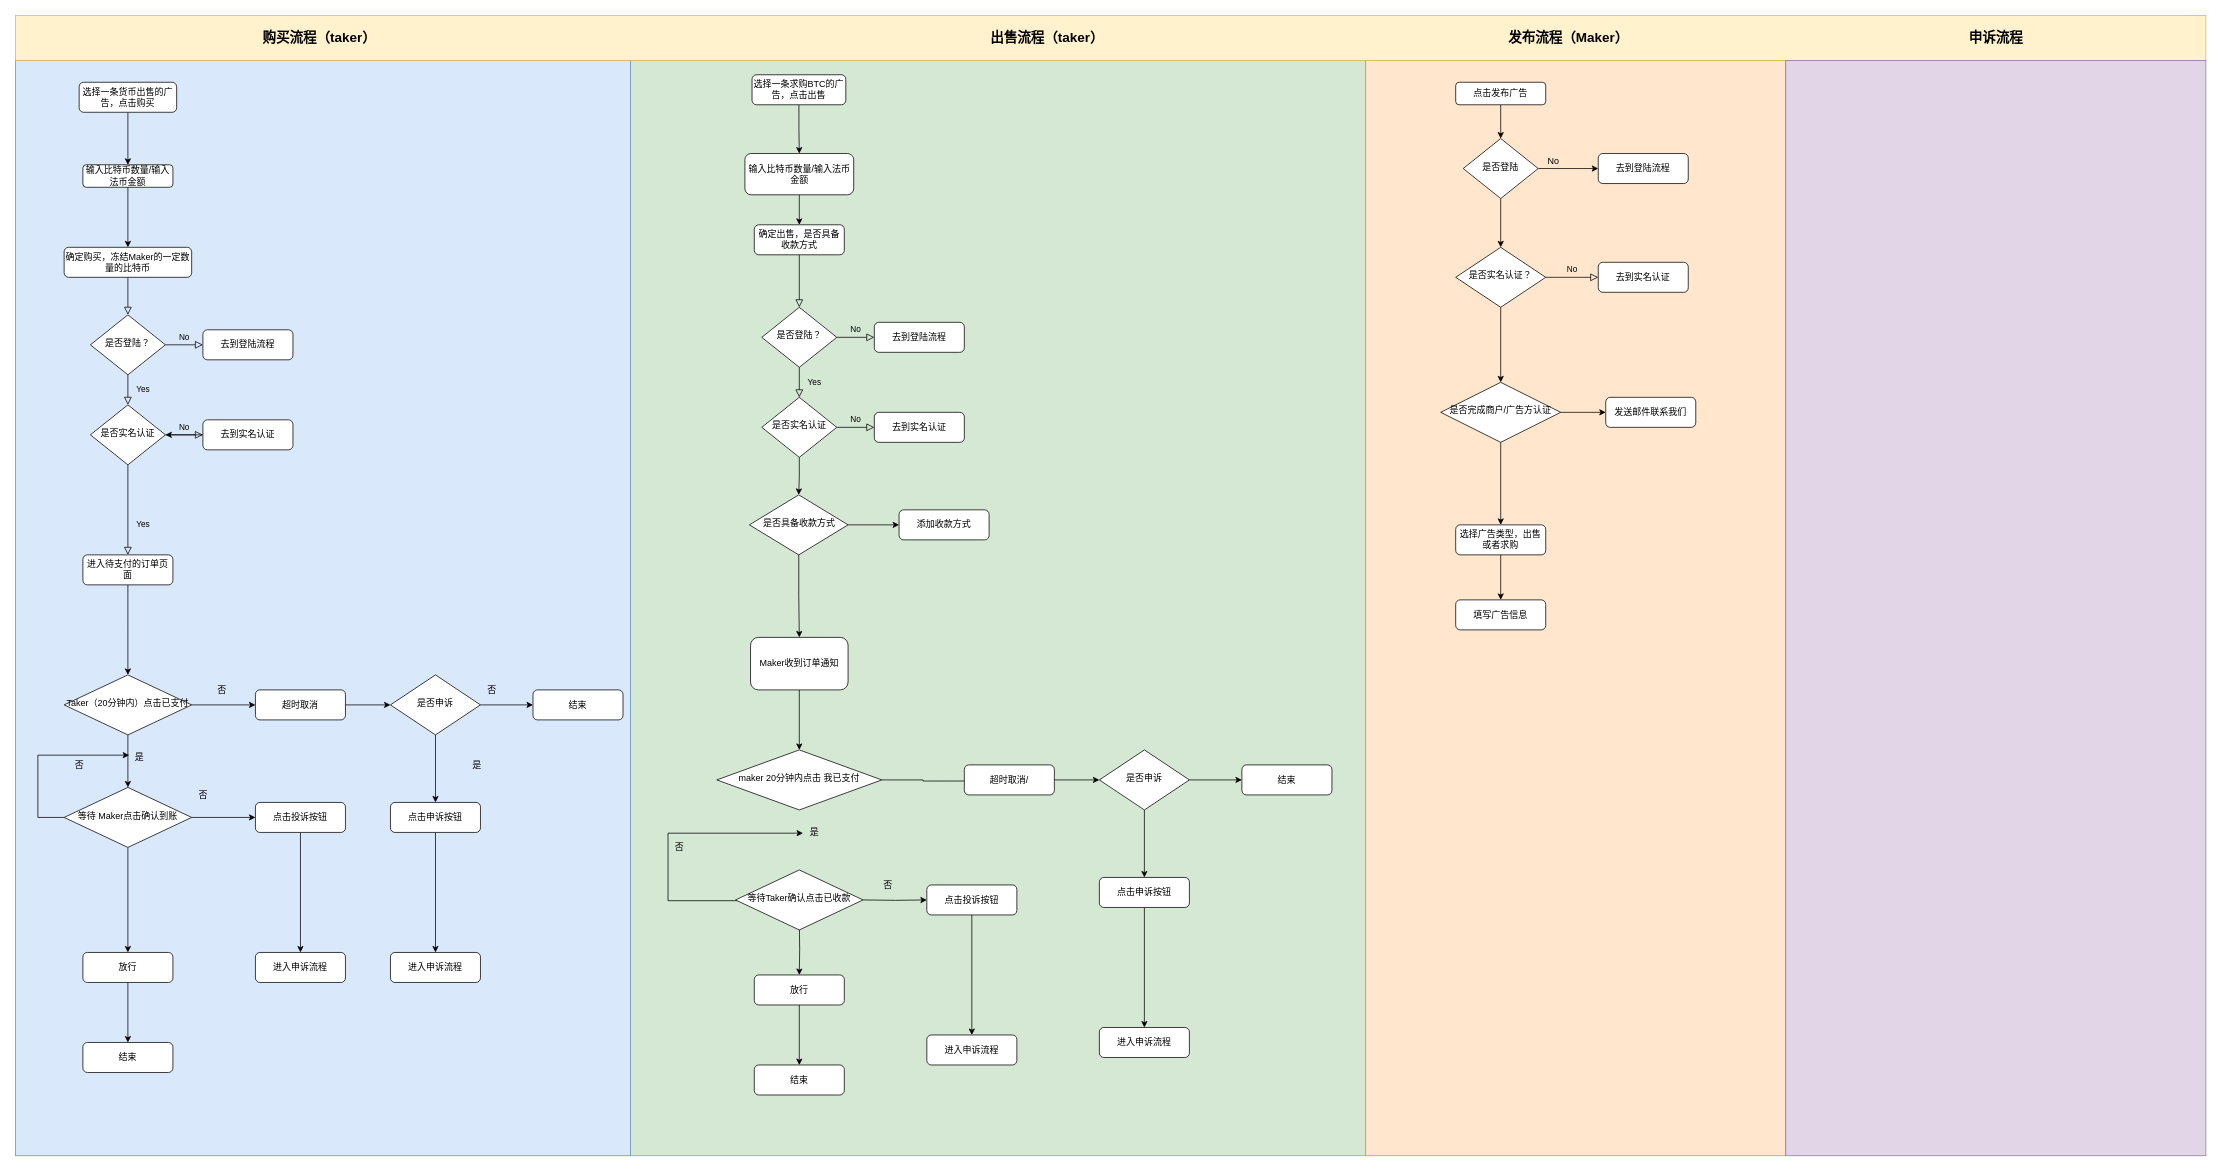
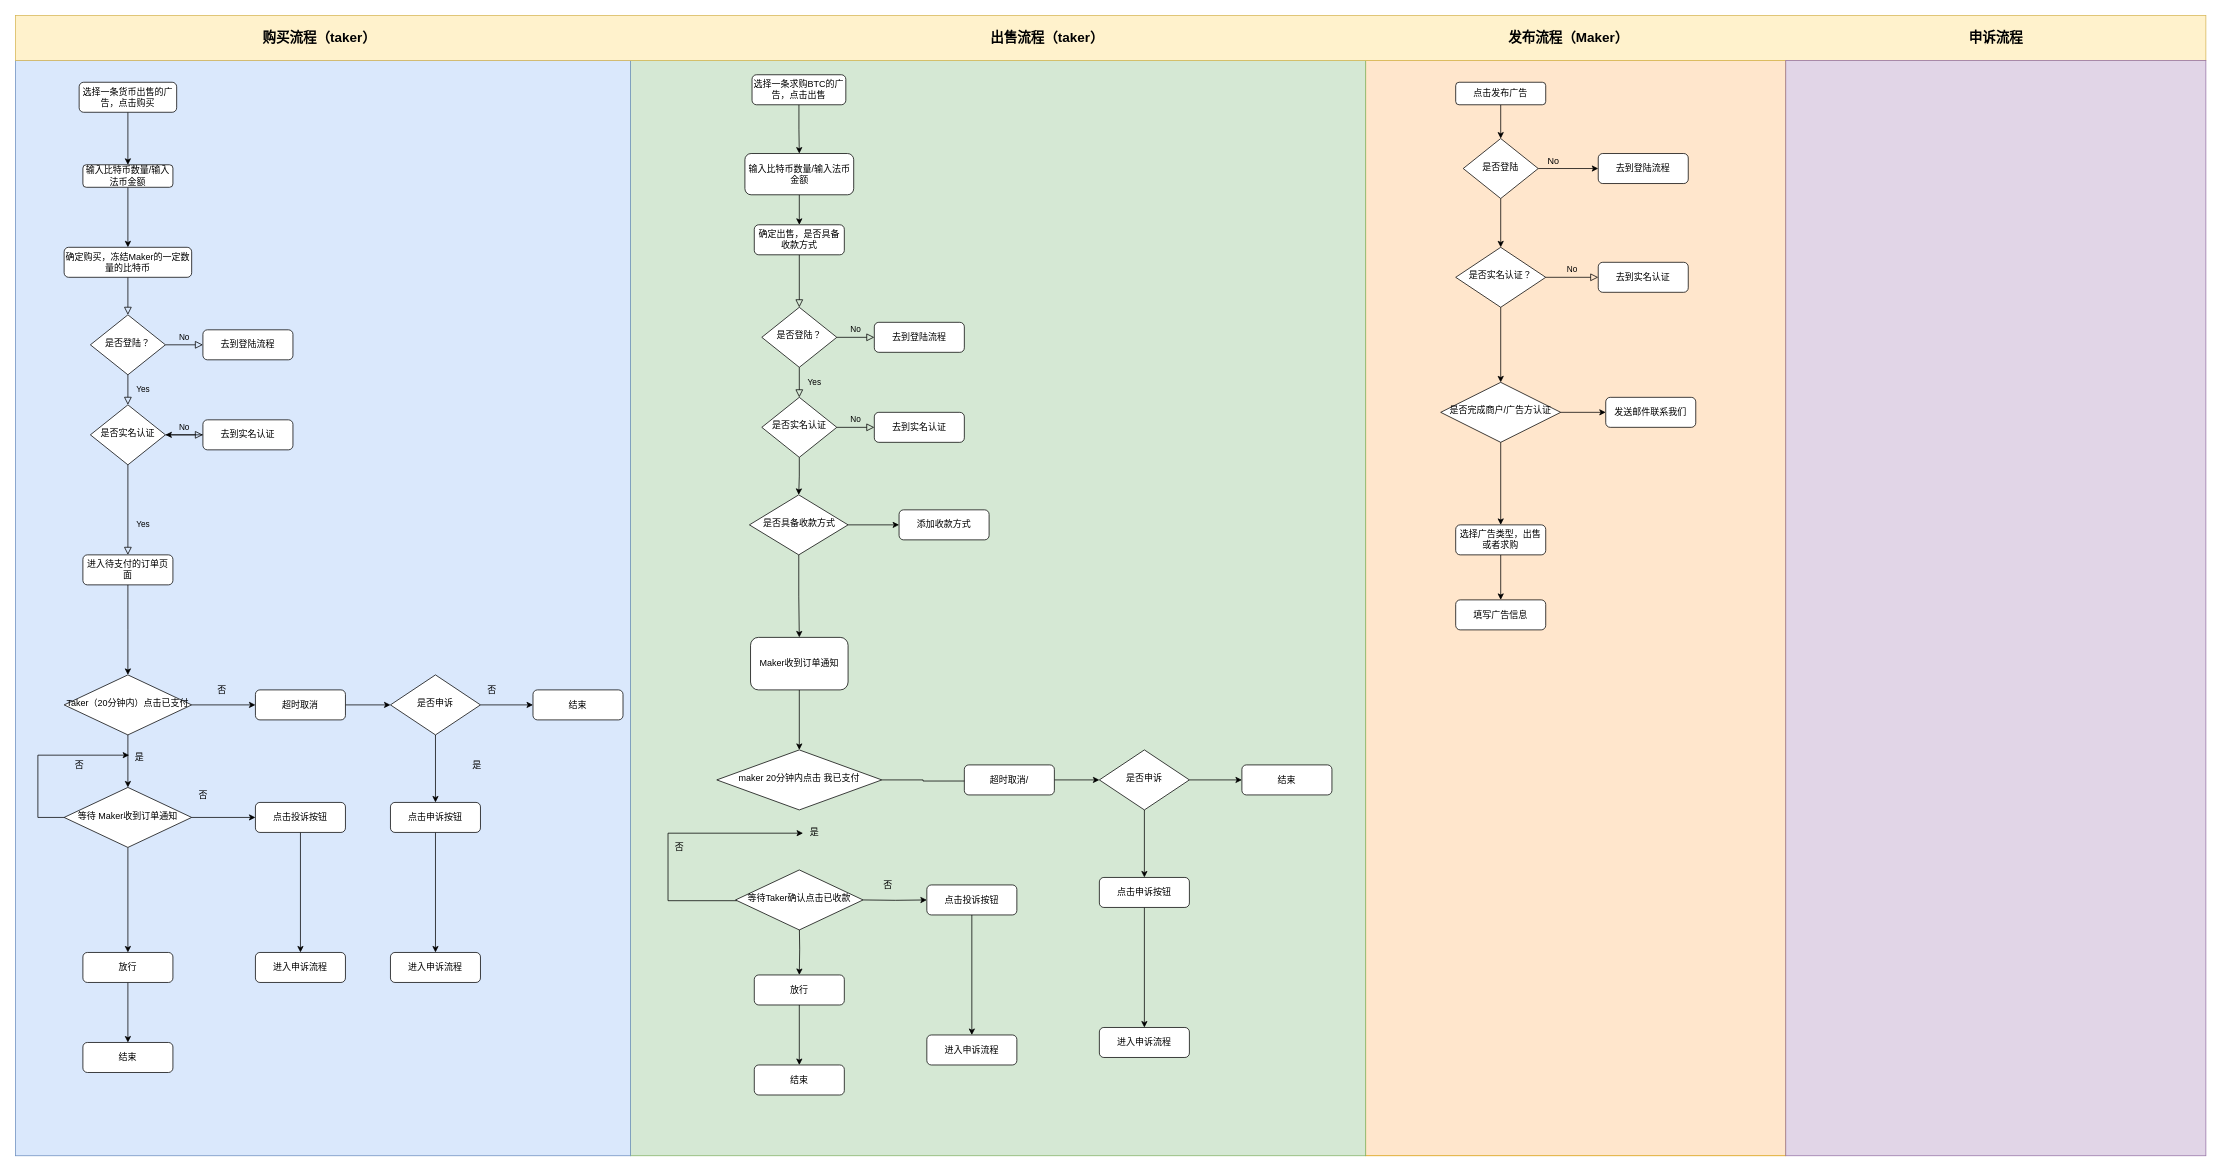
node "等待 Maker点击确认到账": label "等待 Maker点击确认到账" -> "等待 Maker收到订单通知"
